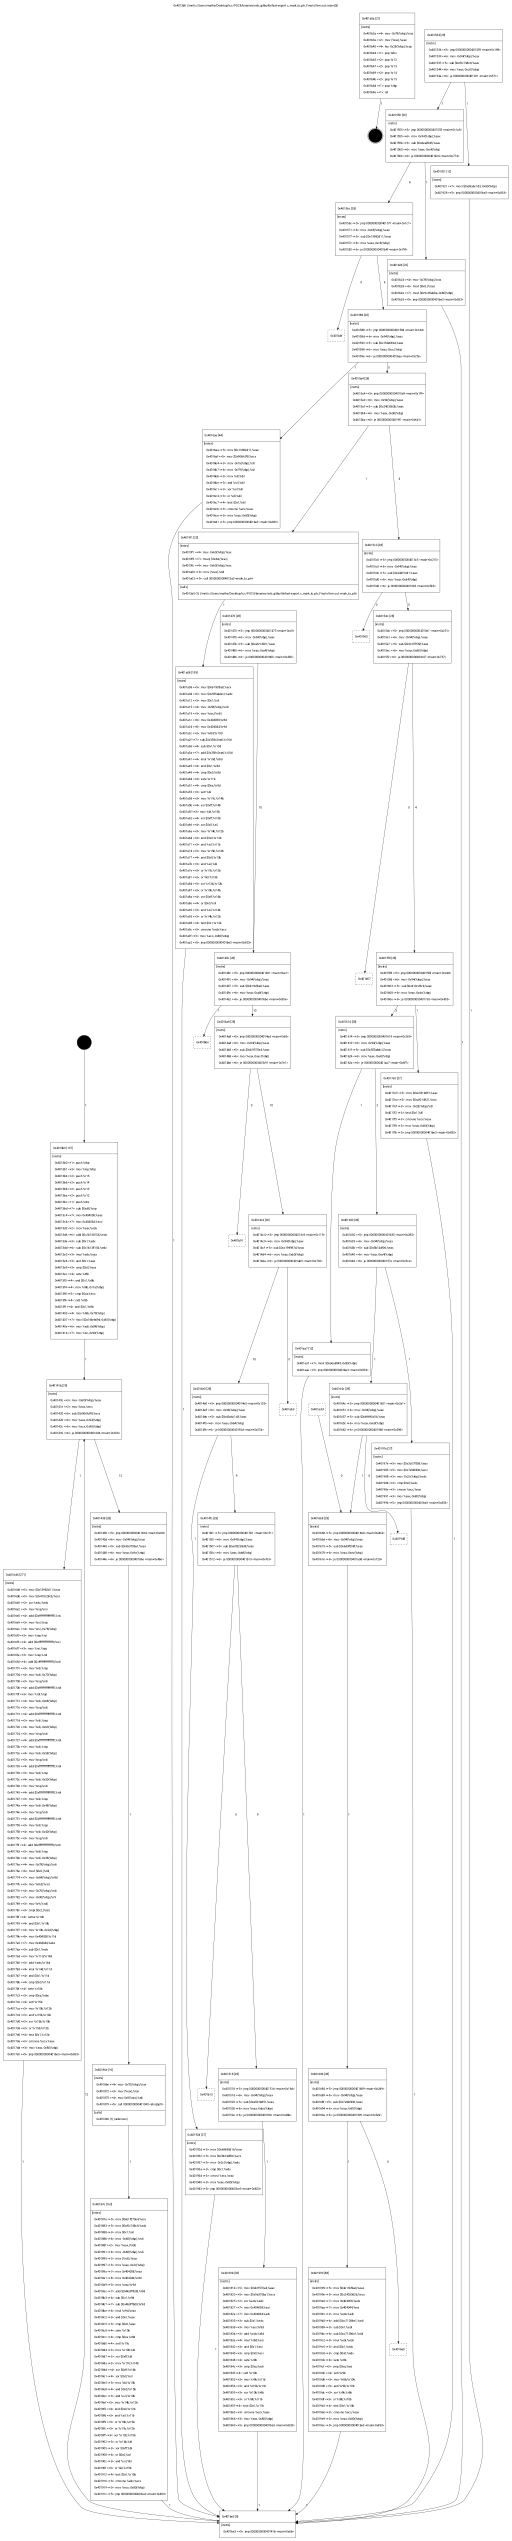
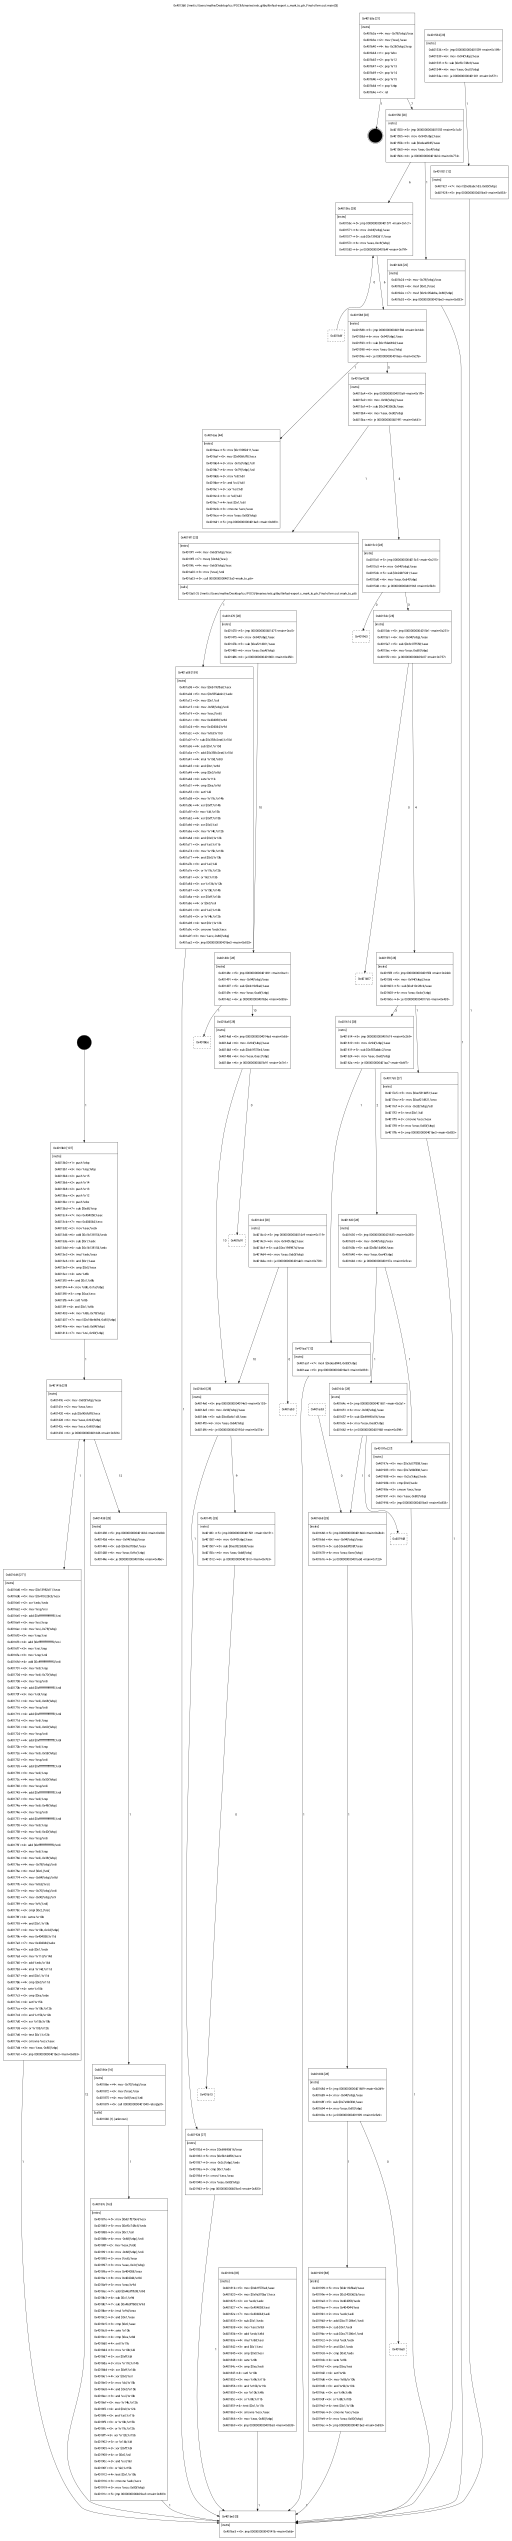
edge "0x401534 [28]" -> "0x401550 [28]": now "0x401b3a [21]" -> "0x401550 [28]"
edge "0x40156c [28]" -> "0x401b4f": reversed
edge "0x4014a8 [28]" -> "0x4014c4 [28]": now "0x4014a8 [28]" -> "0x4014e0 [28]"
edge "0x4016aa [44]" -> "0x401be3 [5]": removed, label "1"
node "0x401518 [28]": removed
